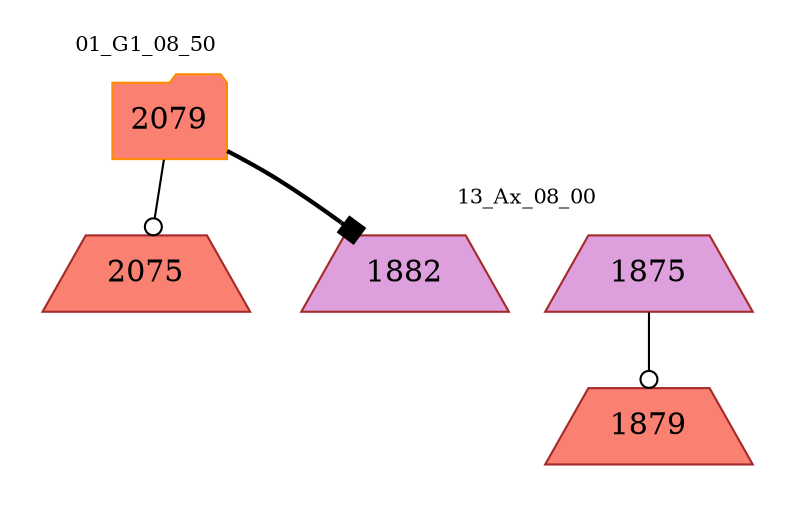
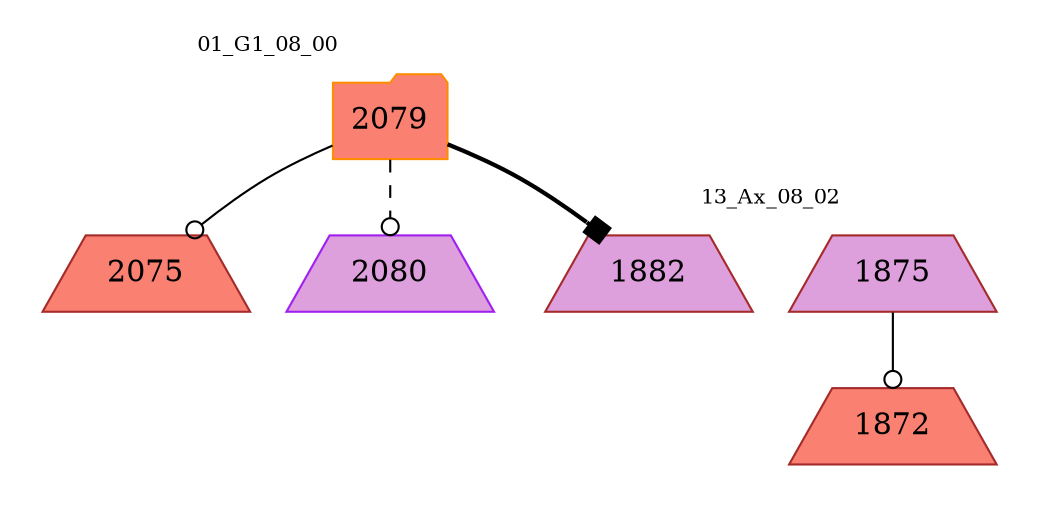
cluster "01_G1_08_50": label "01_G1_08_50" -> "01_G1_08_00"
cluster "13_Ax_08_00": label "13_Ax_08_00" -> "13_Ax_08_02"
node "2080": added
node "1879": label "1879" -> "1872"
